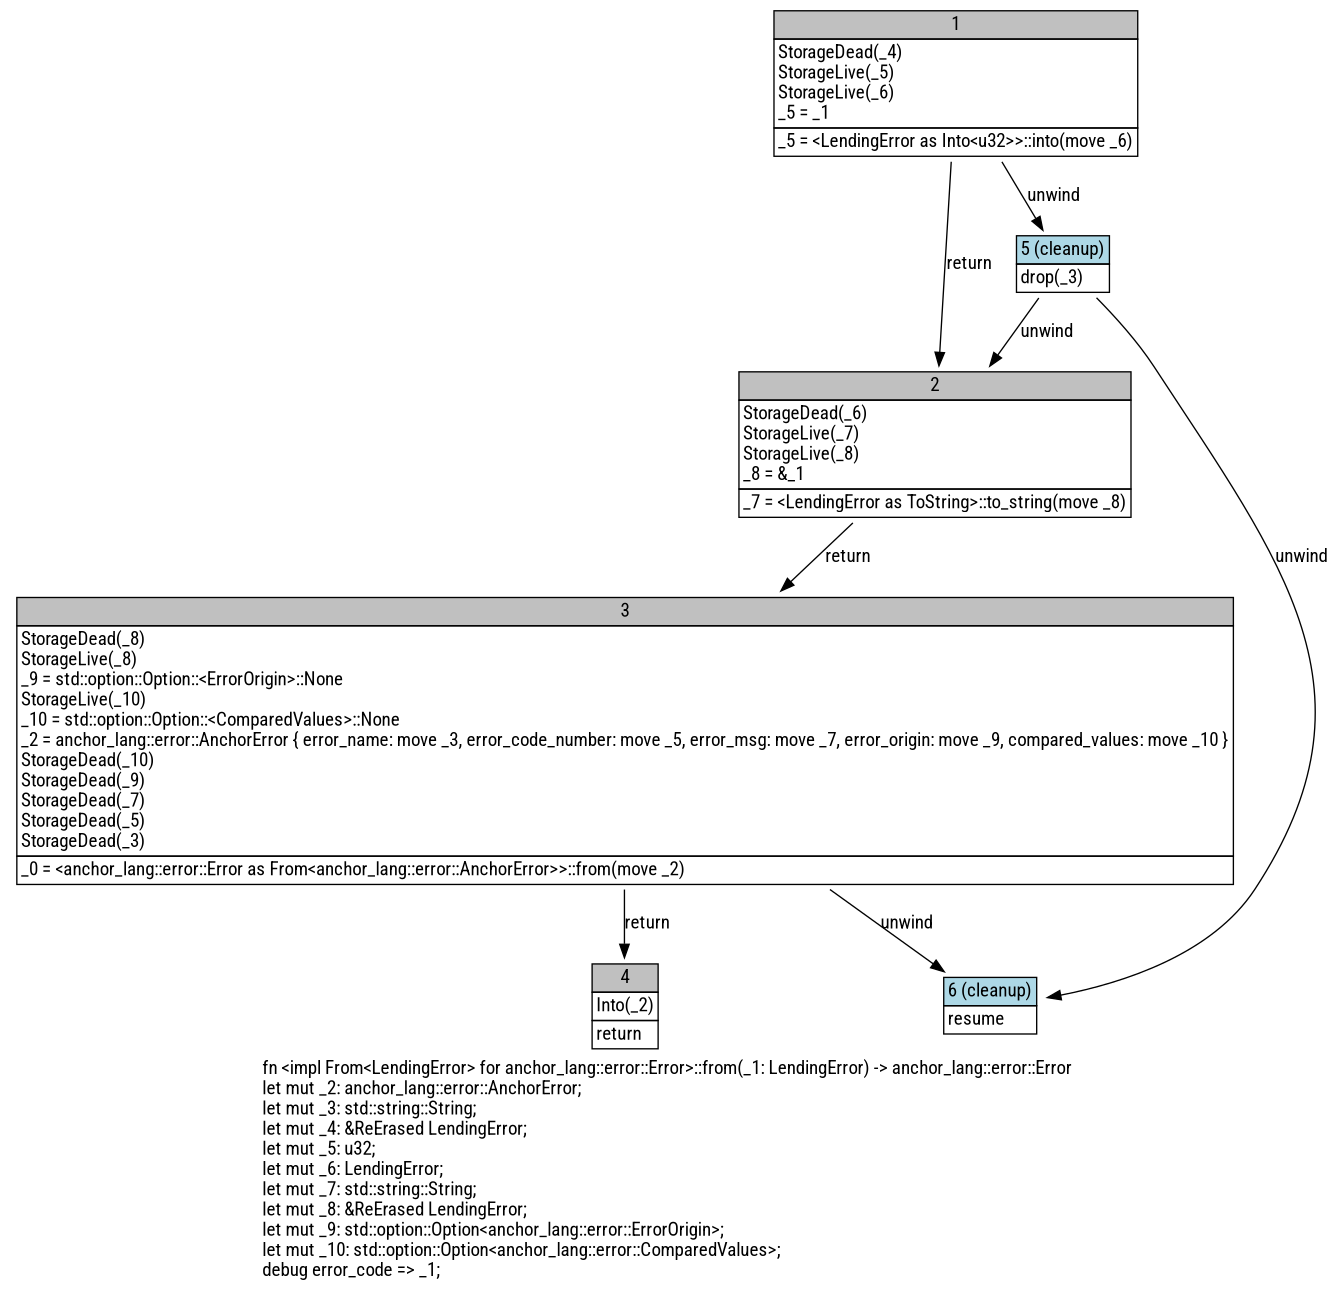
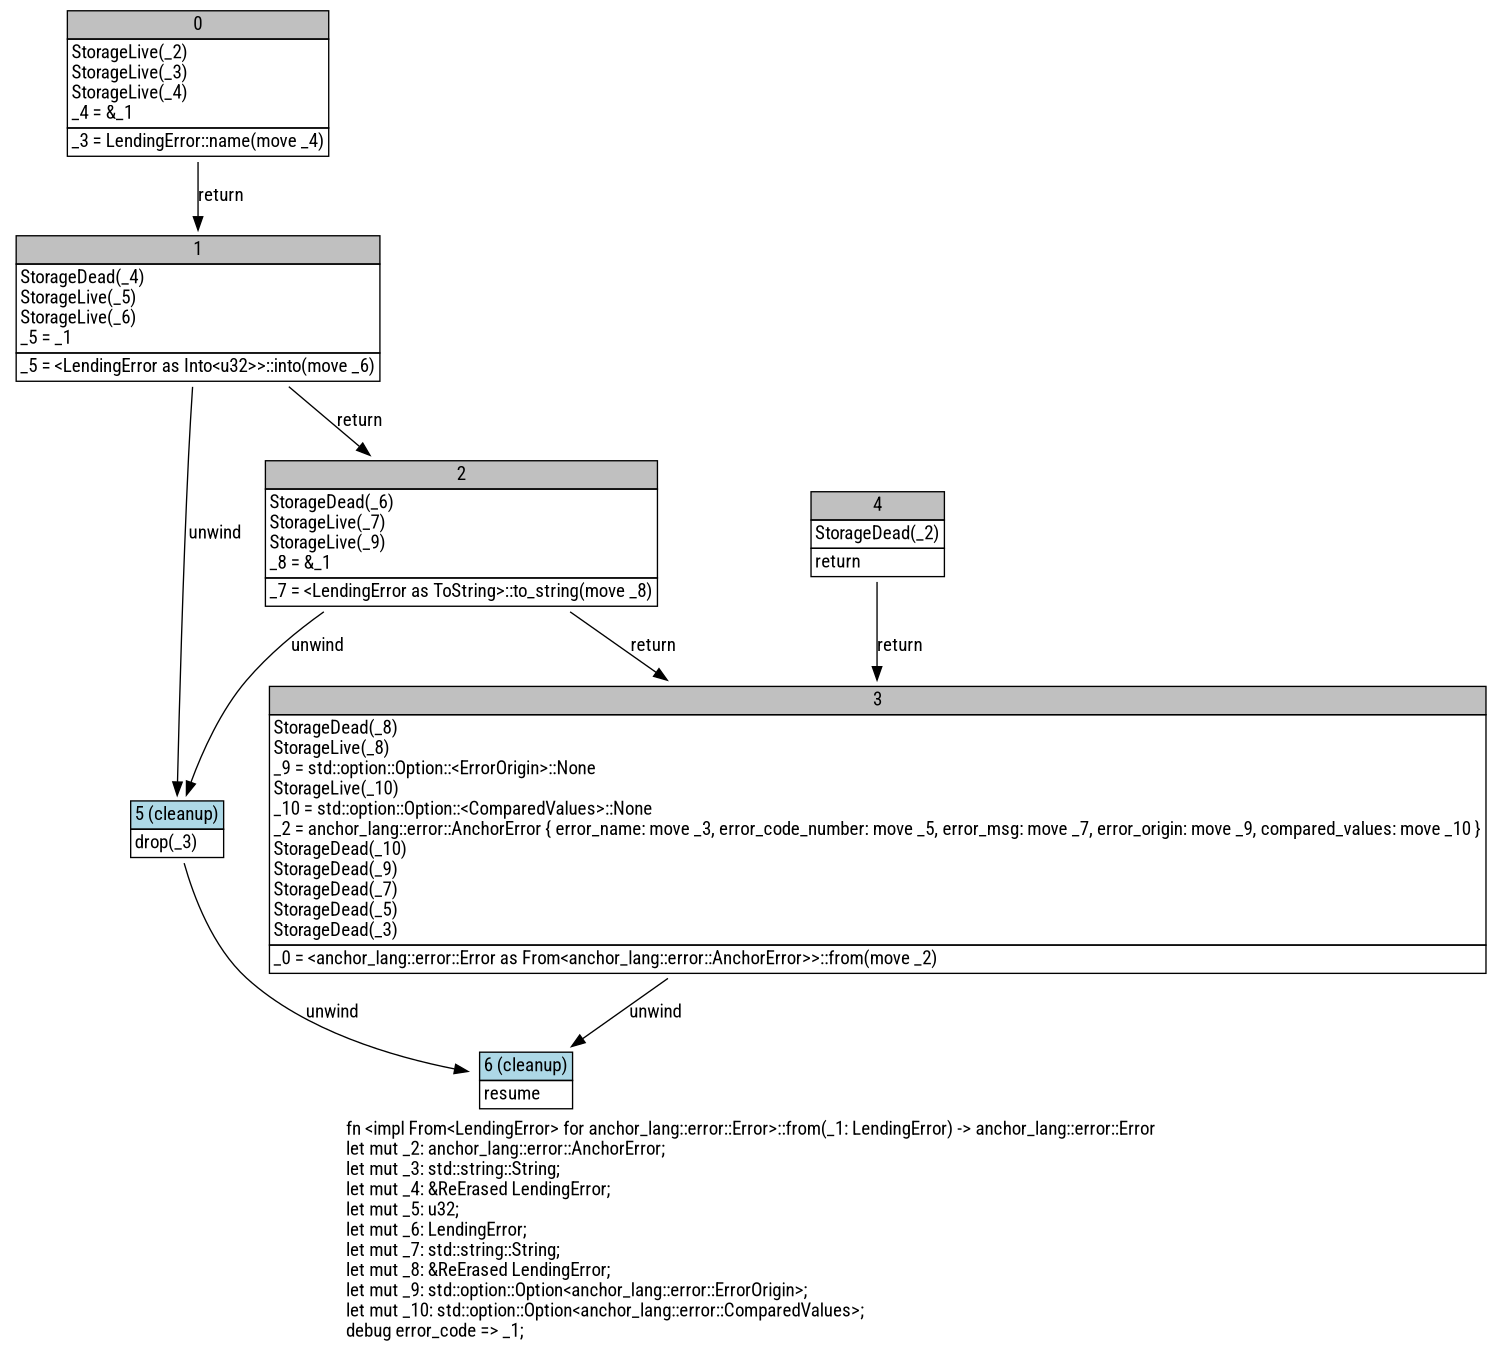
node "0": added
edge "5 (cleanup)" -> "2": reversed
node "2": text "StorageLive(_8)" -> "StorageLive(_9)"
edge "3" -> "4": reversed
node "4": text "Into(_2)" -> "StorageDead(_2)"
